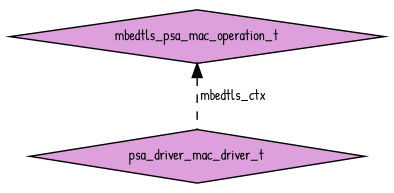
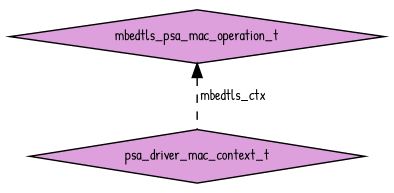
node "psa_driver_mac_driver_t": label "psa_driver_mac_driver_t" -> "psa_driver_mac_context_t"
